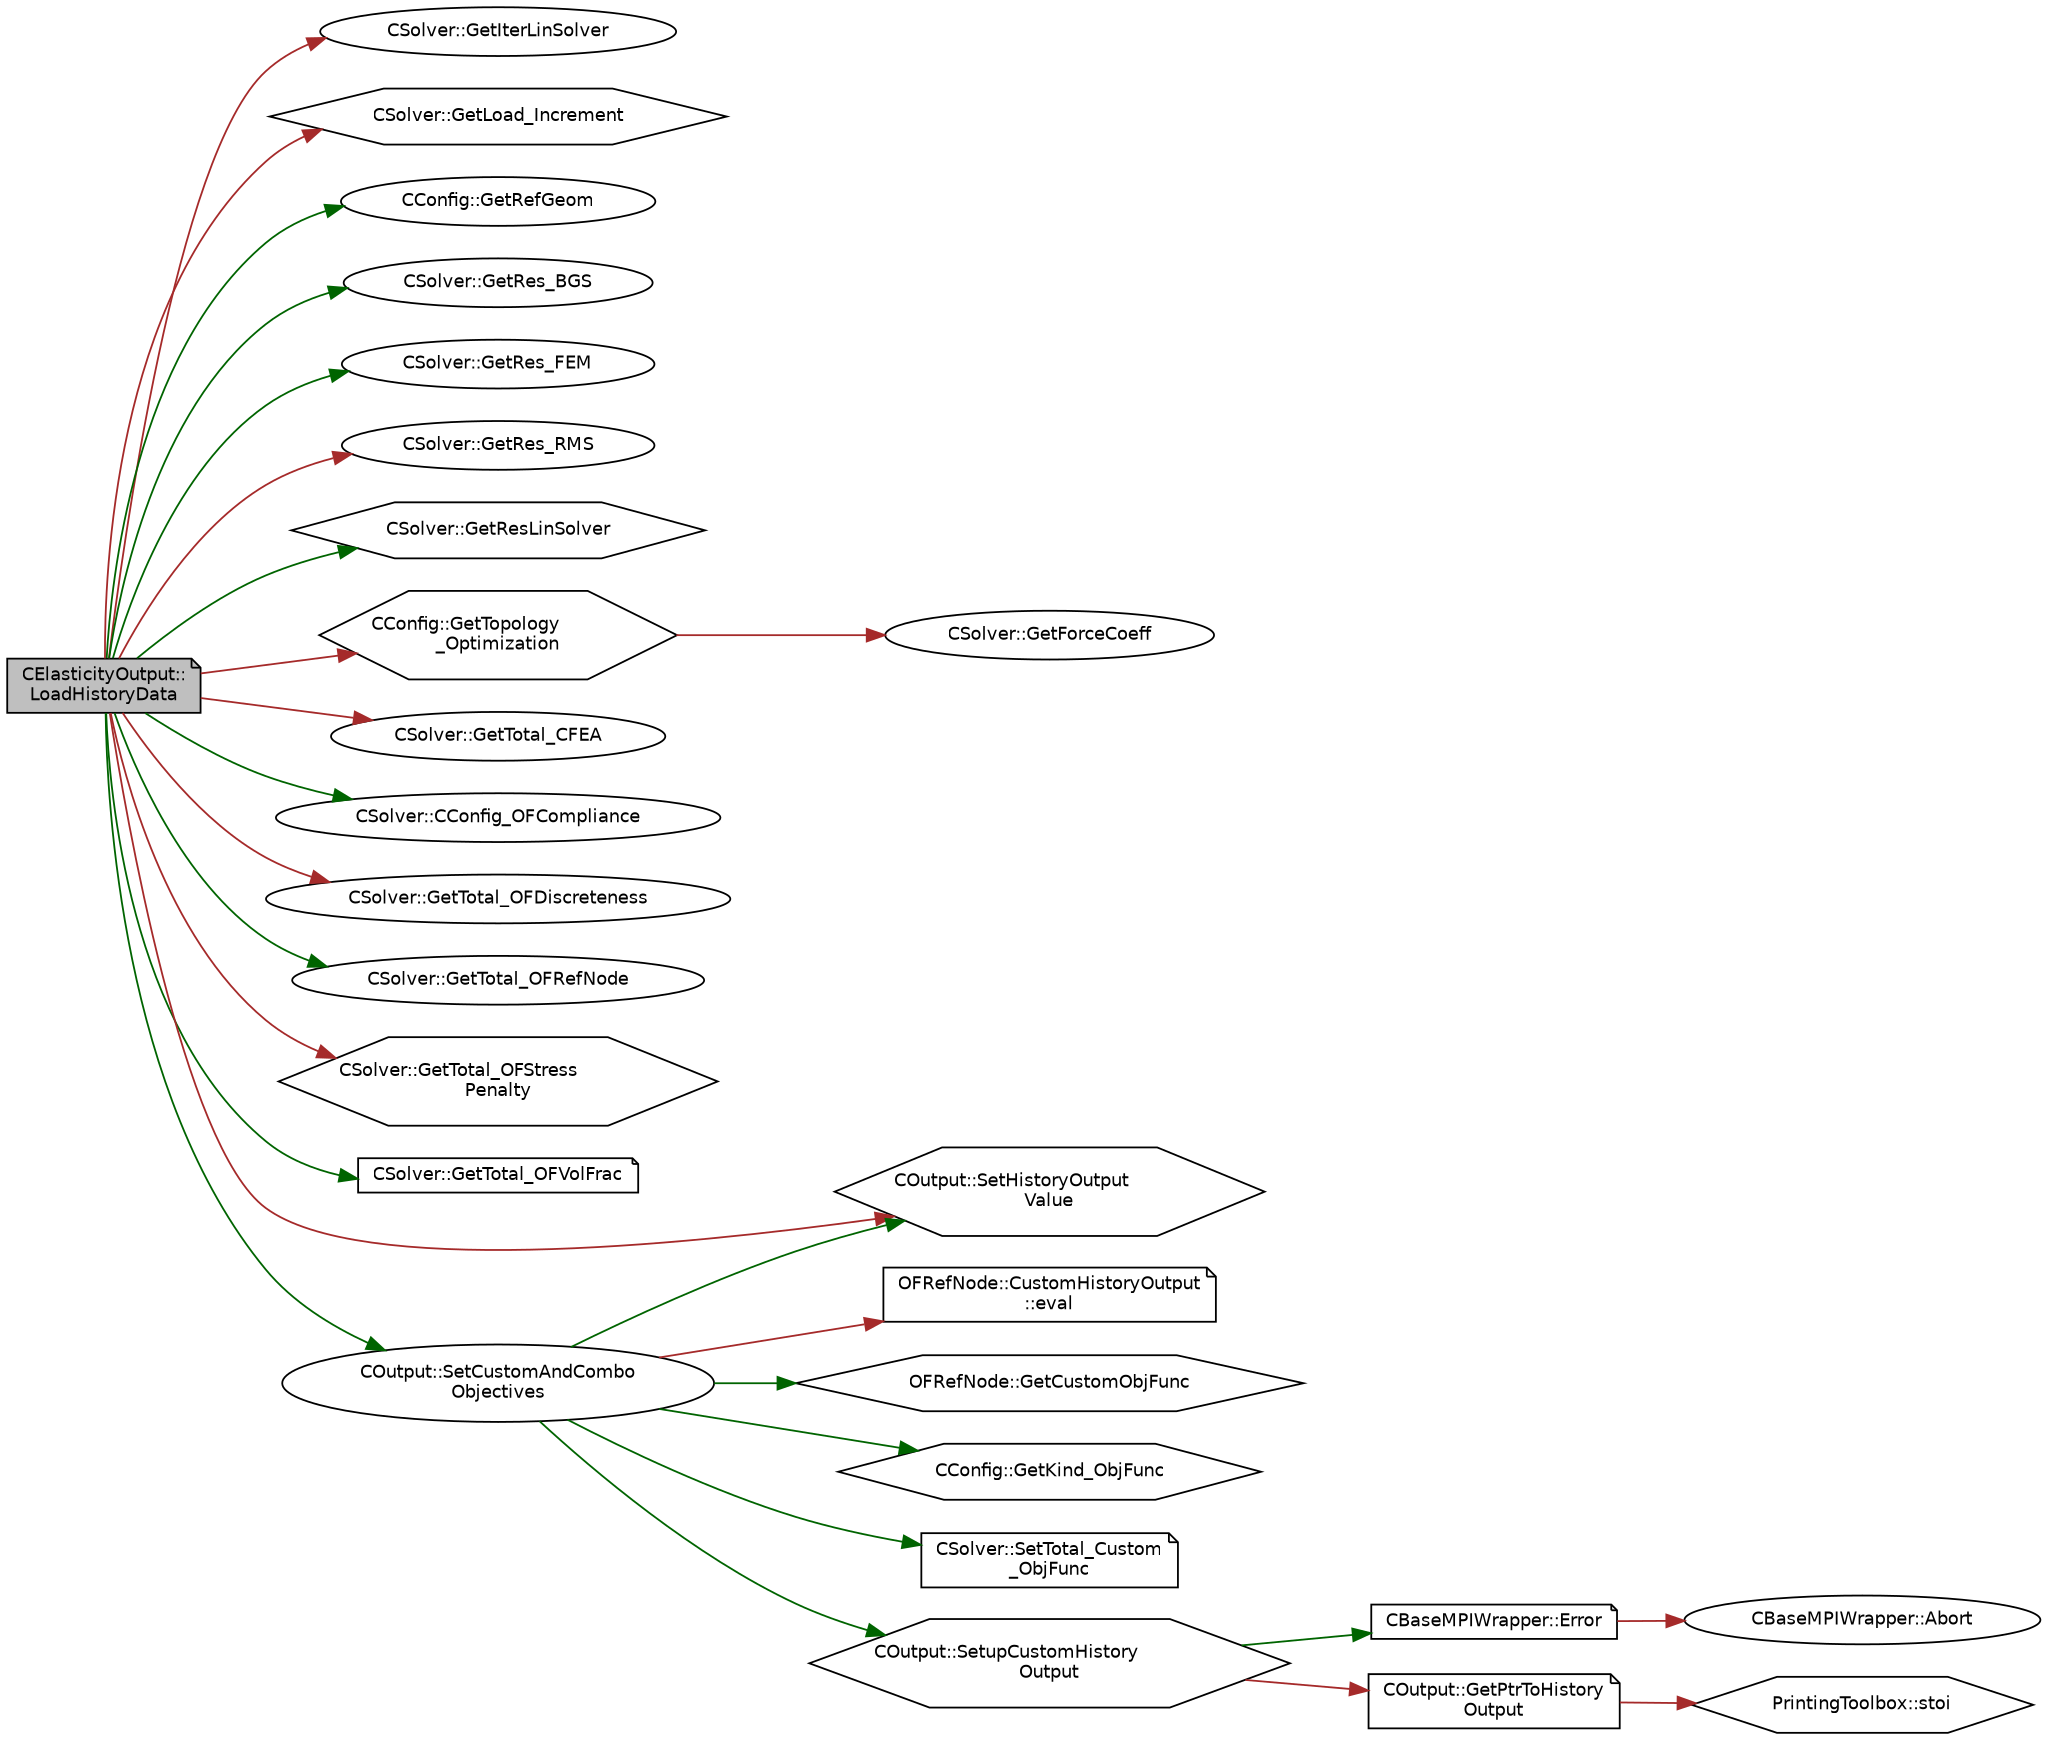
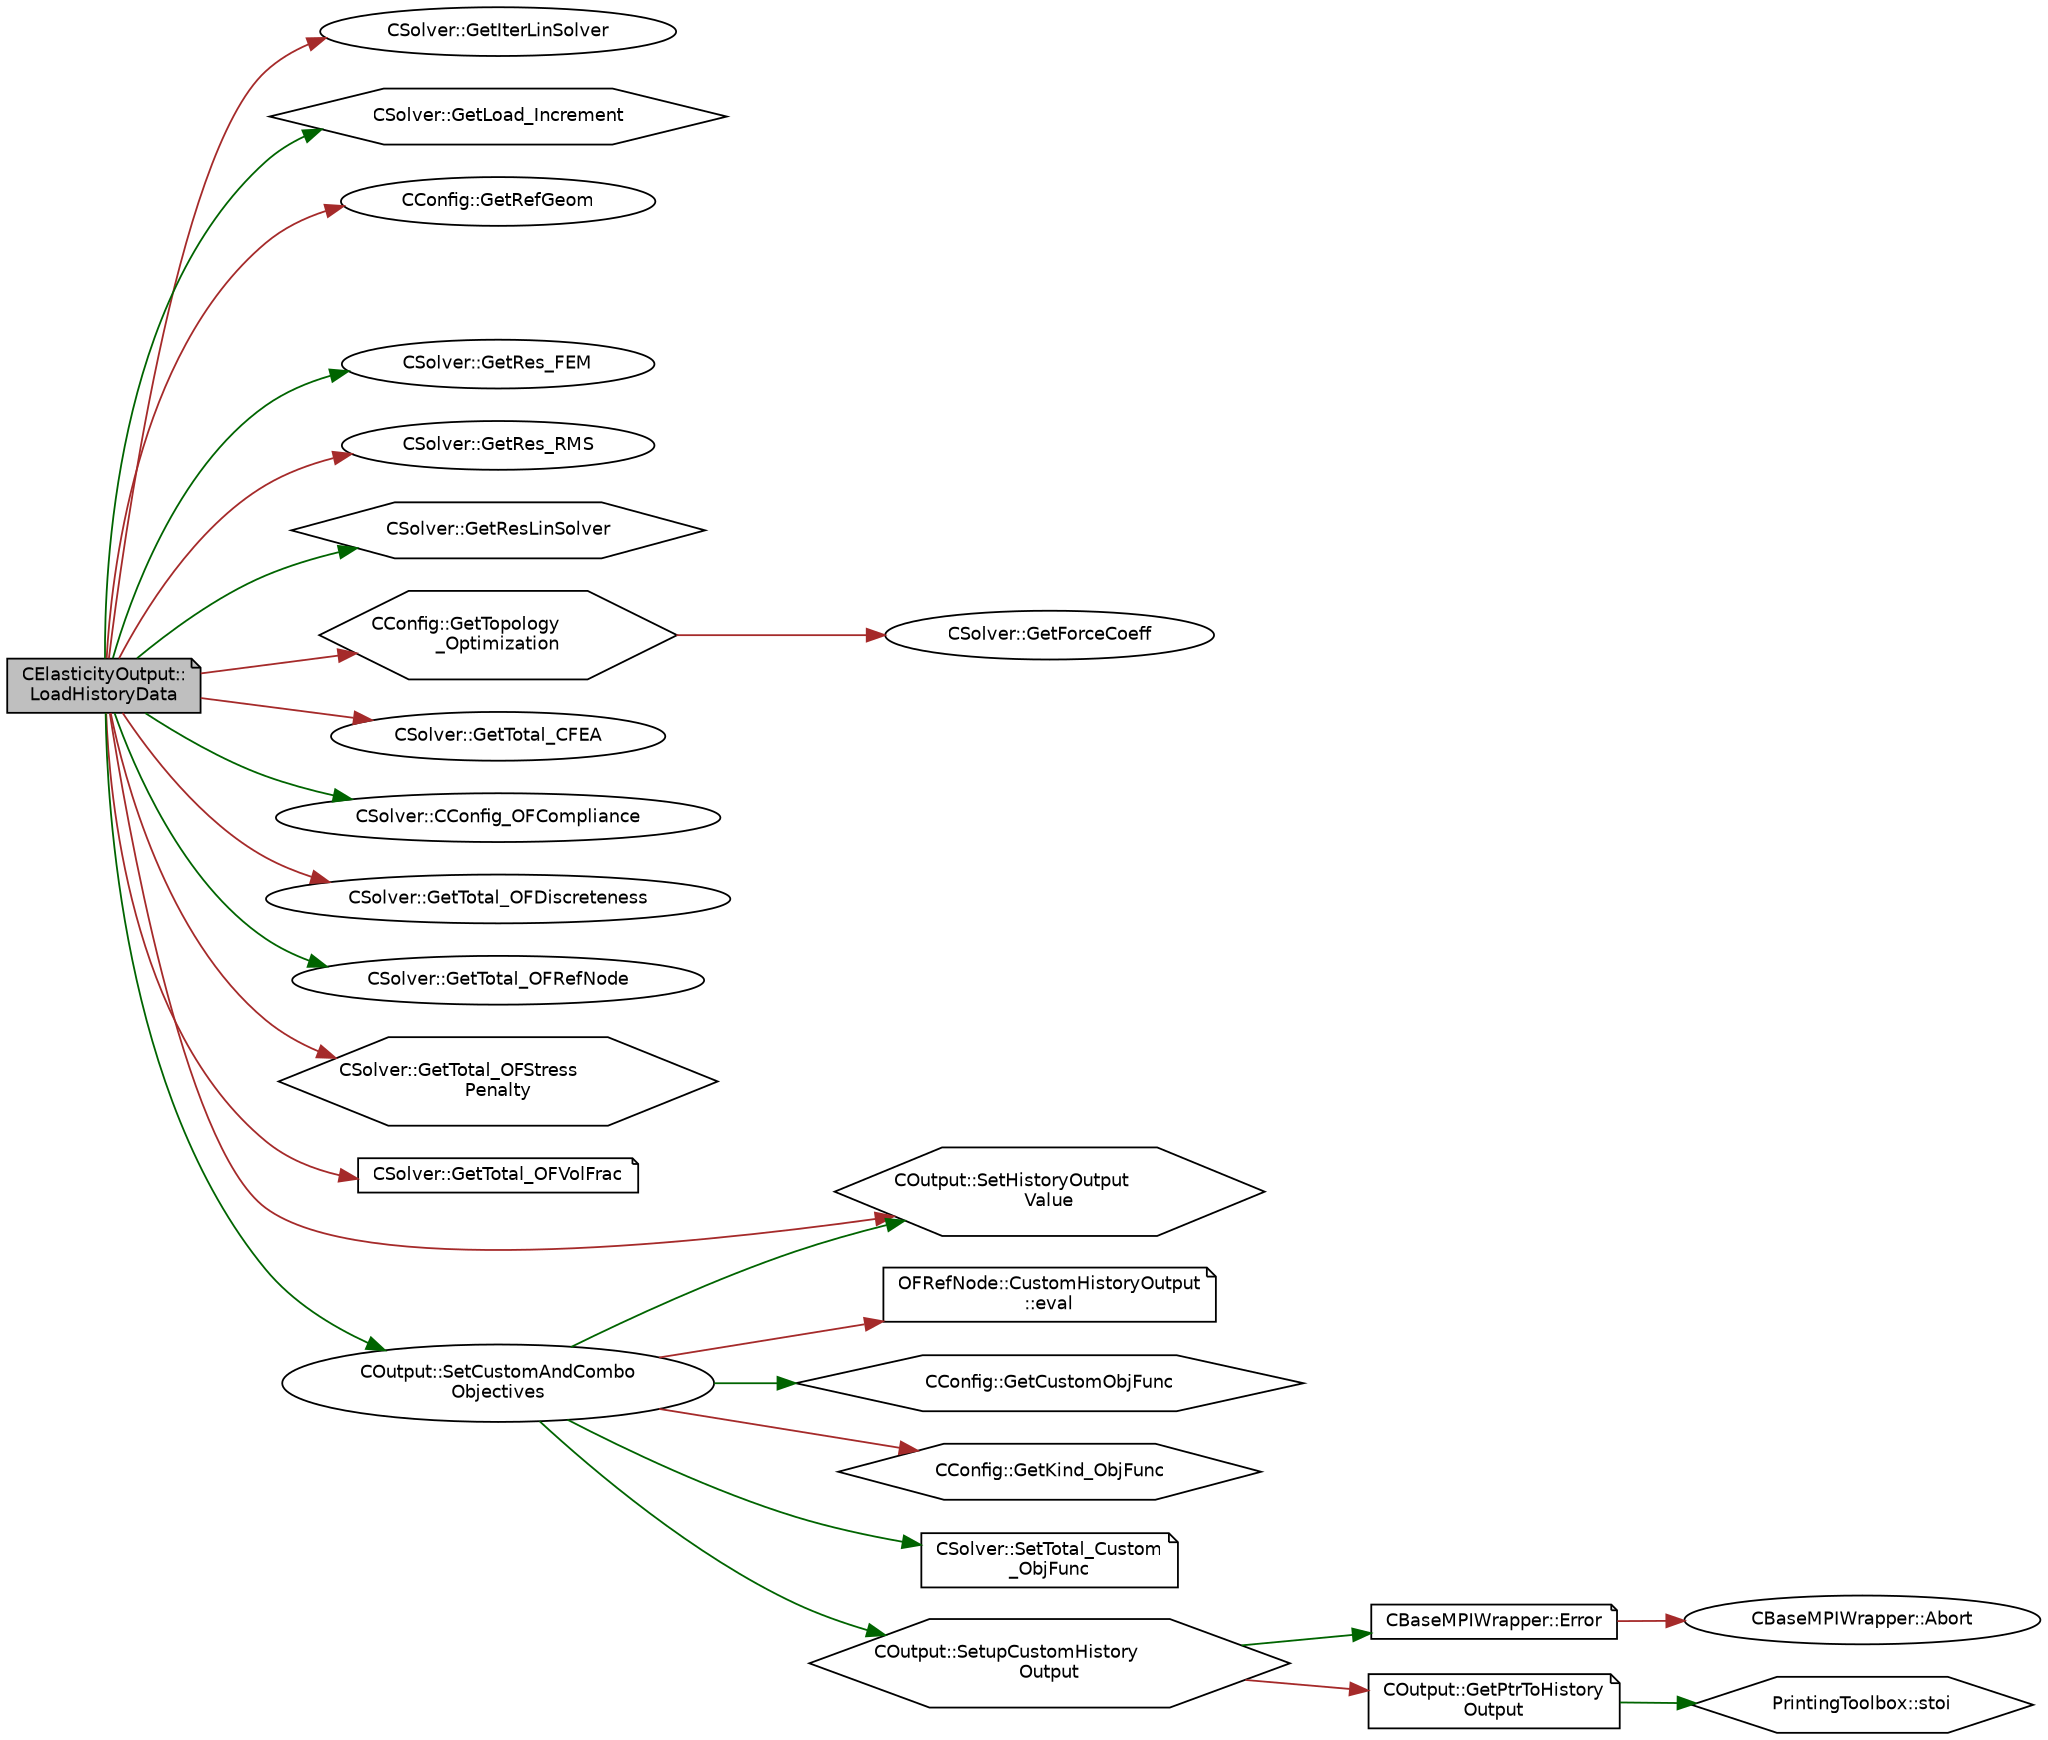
node "CSolver::GetRes_BGS": removed
edge "CElasticityOutput:: LoadHistoryData" -> "CSolver::GetLoad_Increment": color brown -> darkgreen
edge "CElasticityOutput:: LoadHistoryData" -> "CConfig::GetRefGeom": color darkgreen -> brown
edge "CElasticityOutput:: LoadHistoryData" -> "CSolver::GetTotal_OFVolFrac": color darkgreen -> brown
node "OFRefNode::GetCustomObjFunc": label "OFRefNode::GetCustomObjFunc" -> "CConfig::GetCustomObjFunc"
edge "COutput::SetCustomAndCombo Objectives" -> "CConfig::GetKind_ObjFunc": color darkgreen -> brown
edge "COutput::GetPtrToHistory Output" -> "PrintingToolbox::stoi": color brown -> darkgreen
